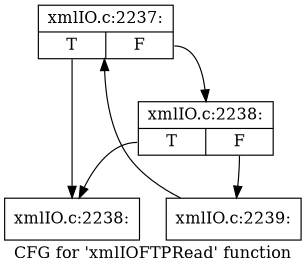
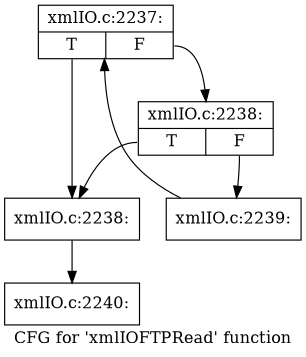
node "xmlIO.c:2240:": added
